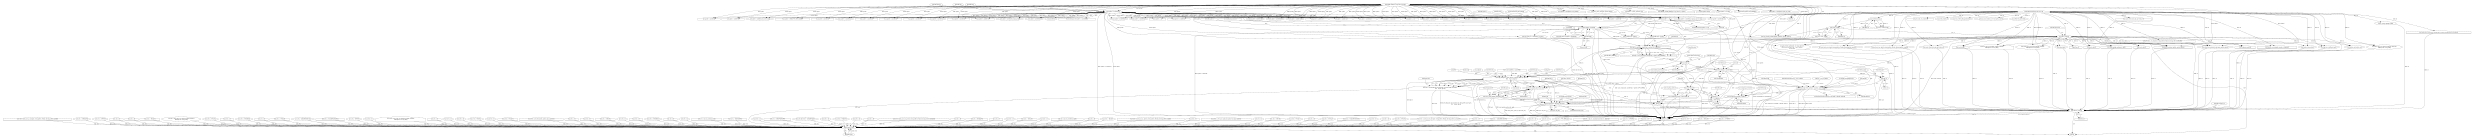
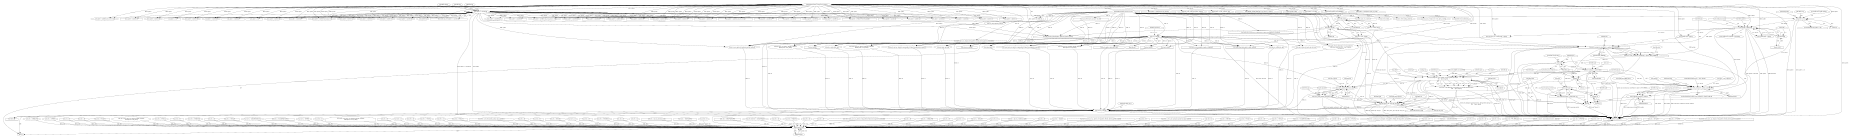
edge "(Call,memset(opt, 0, sizeof(*opt)))" -> "(MethodReturn,static int)": removed, label "DDG: memset(opt, 0, sizeof(*opt))"
